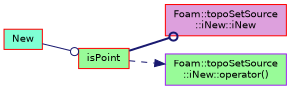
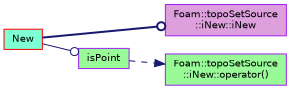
node "Foam::topoSetSource ::iNew::iNew": color red -> purple
edge "isPoint" -> "Foam::topoSetSource ::iNew::iNew": now "New" -> "Foam::topoSetSource ::iNew::iNew"
node "isPoint": color red -> purple
